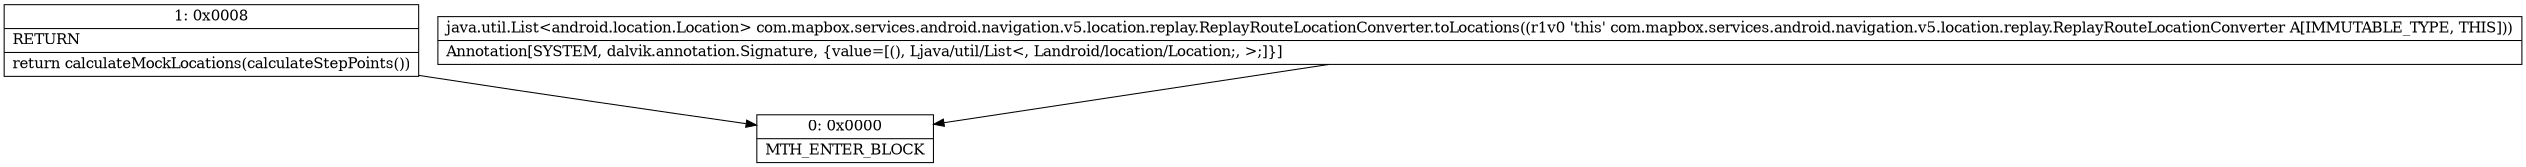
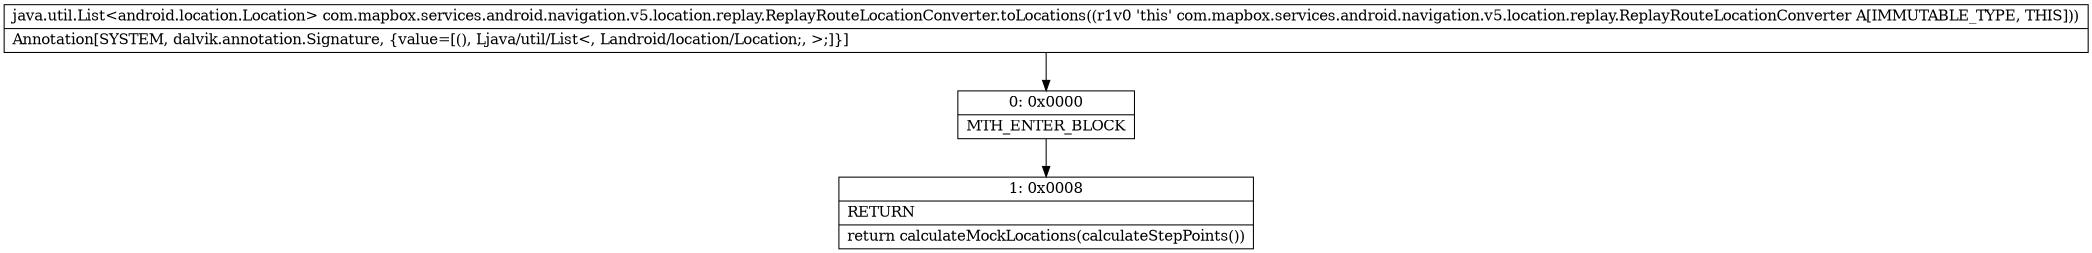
edge "1: 0x0008" -> "0: 0x0000": reversed
